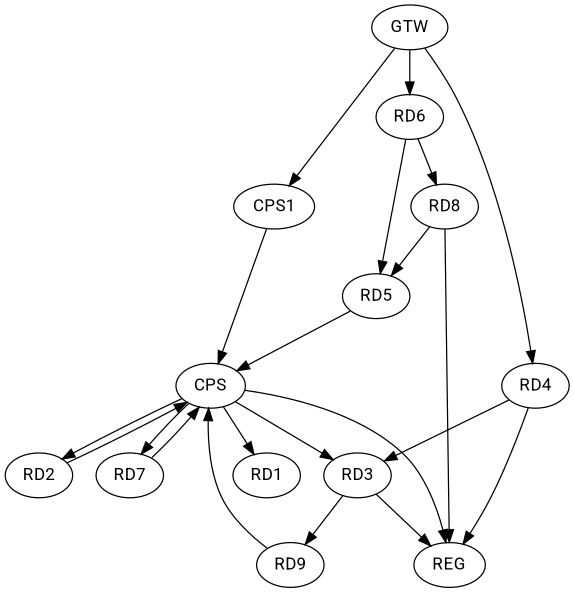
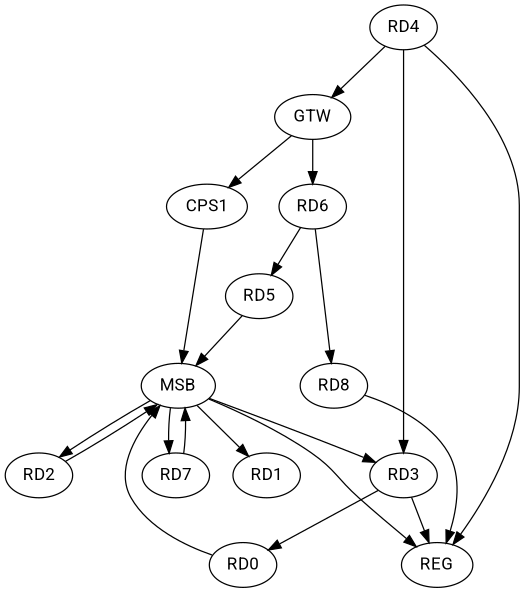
edge "GTW" -> "RD4": reversed
edge "RD8" -> "RD5": removed
node "CPS": label "CPS" -> "MSB"
node "RD9": label "RD9" -> "RD0"
